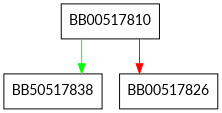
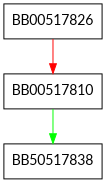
edge "BB00517810" -> "BB00517826": reversed
